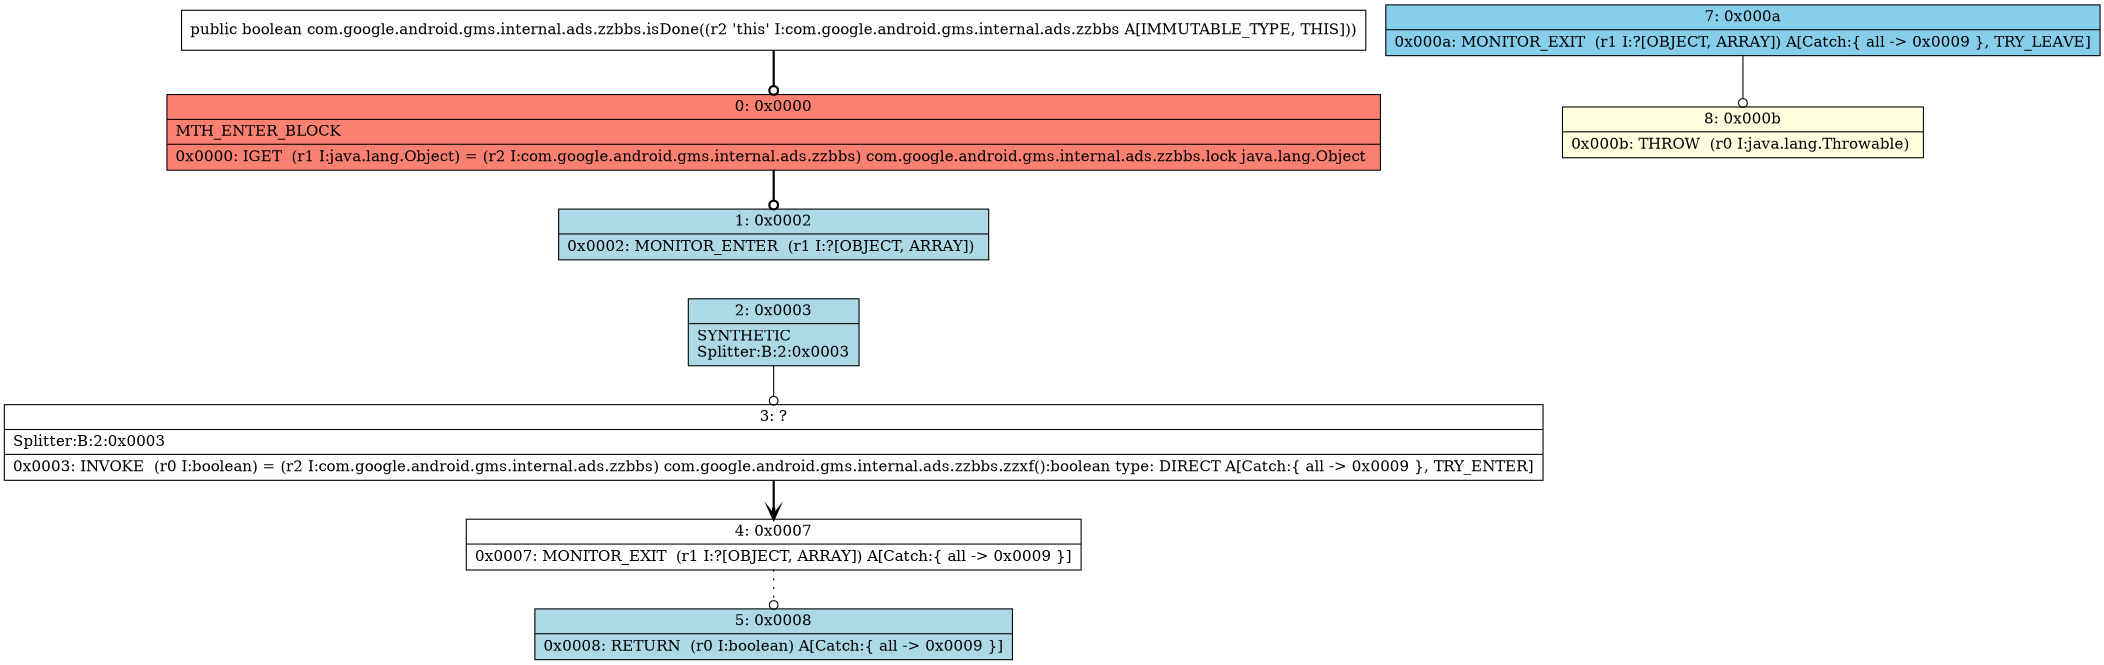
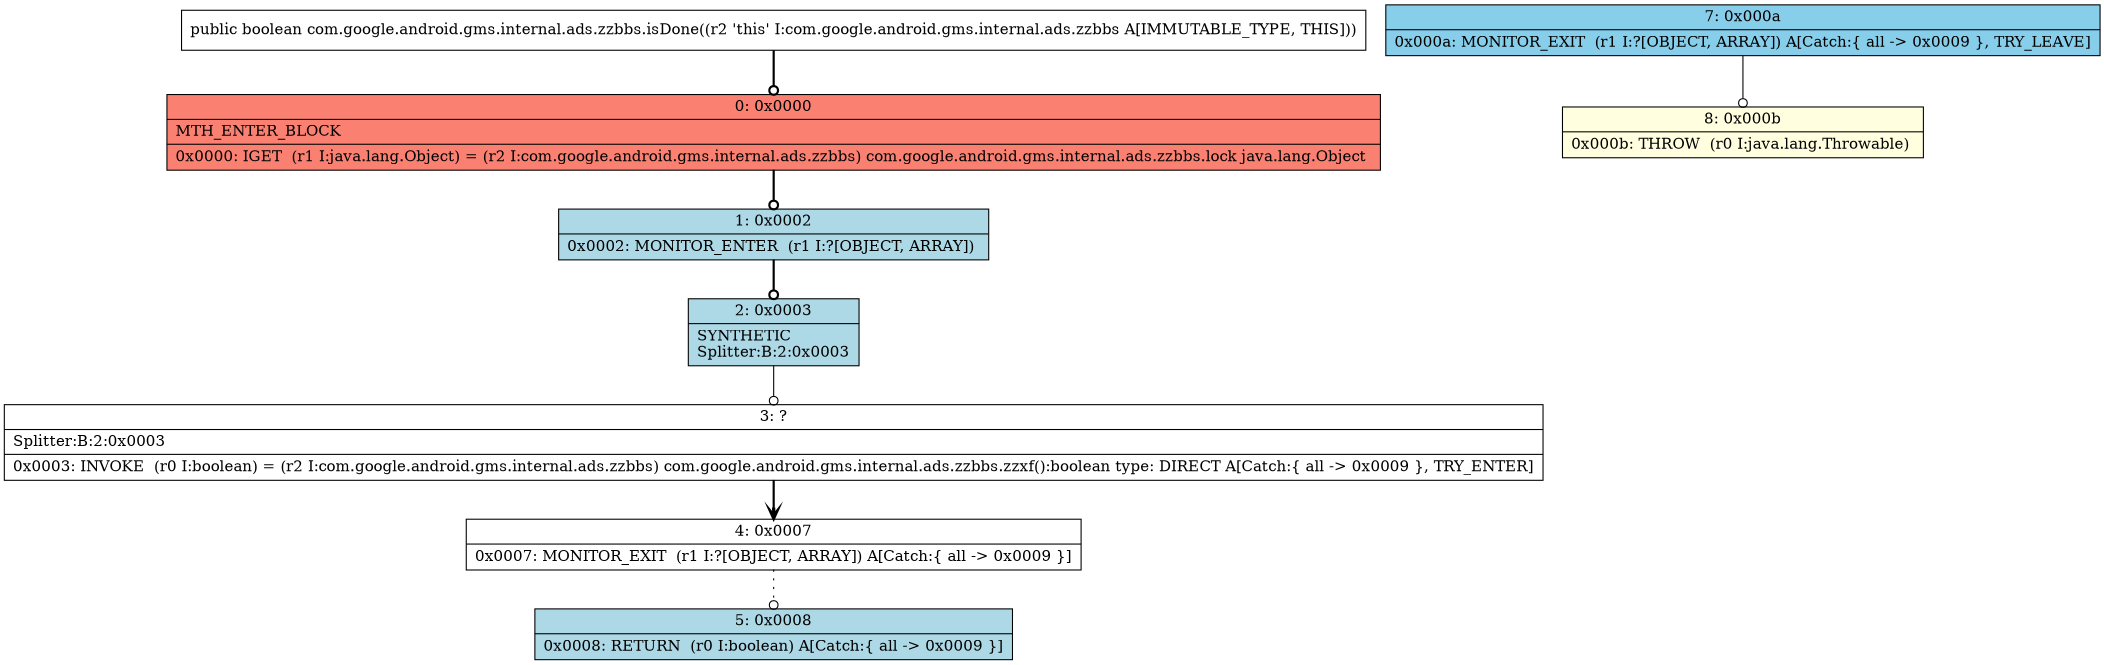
edge "1: 0x0002" -> "2: 0x0003": added
